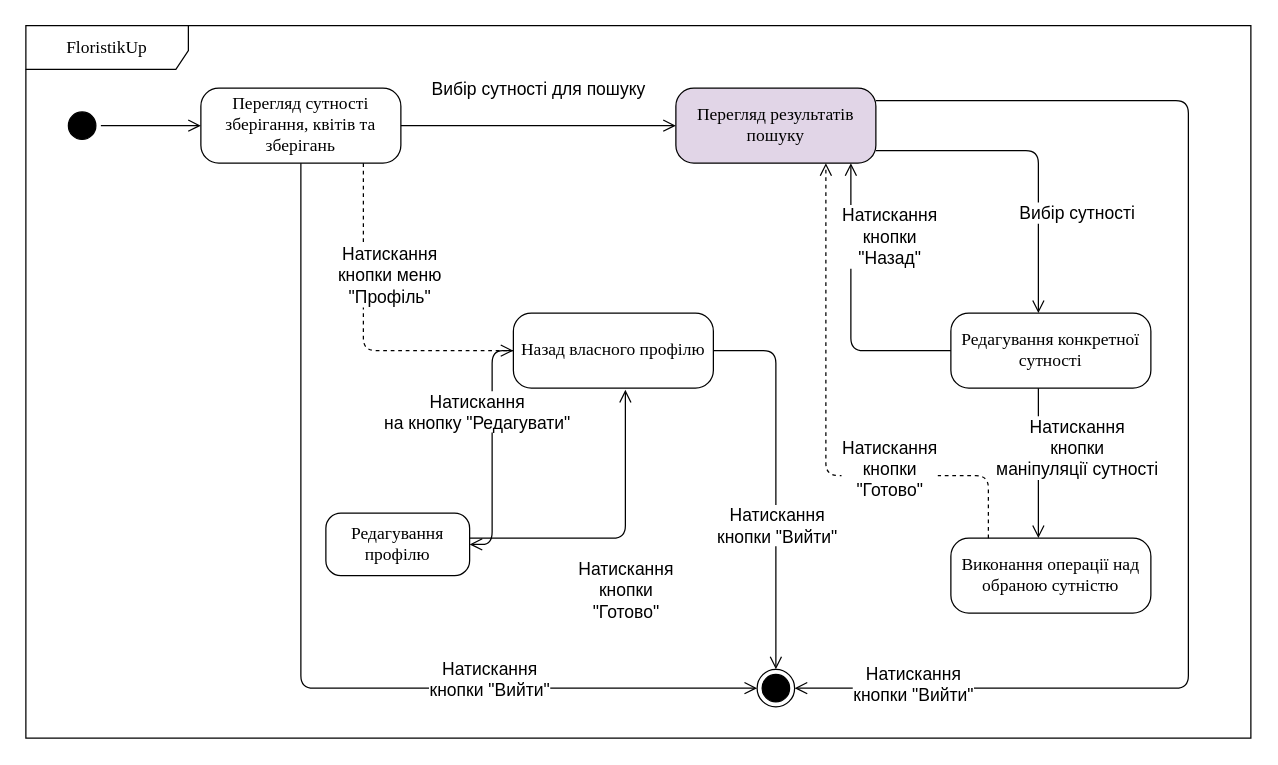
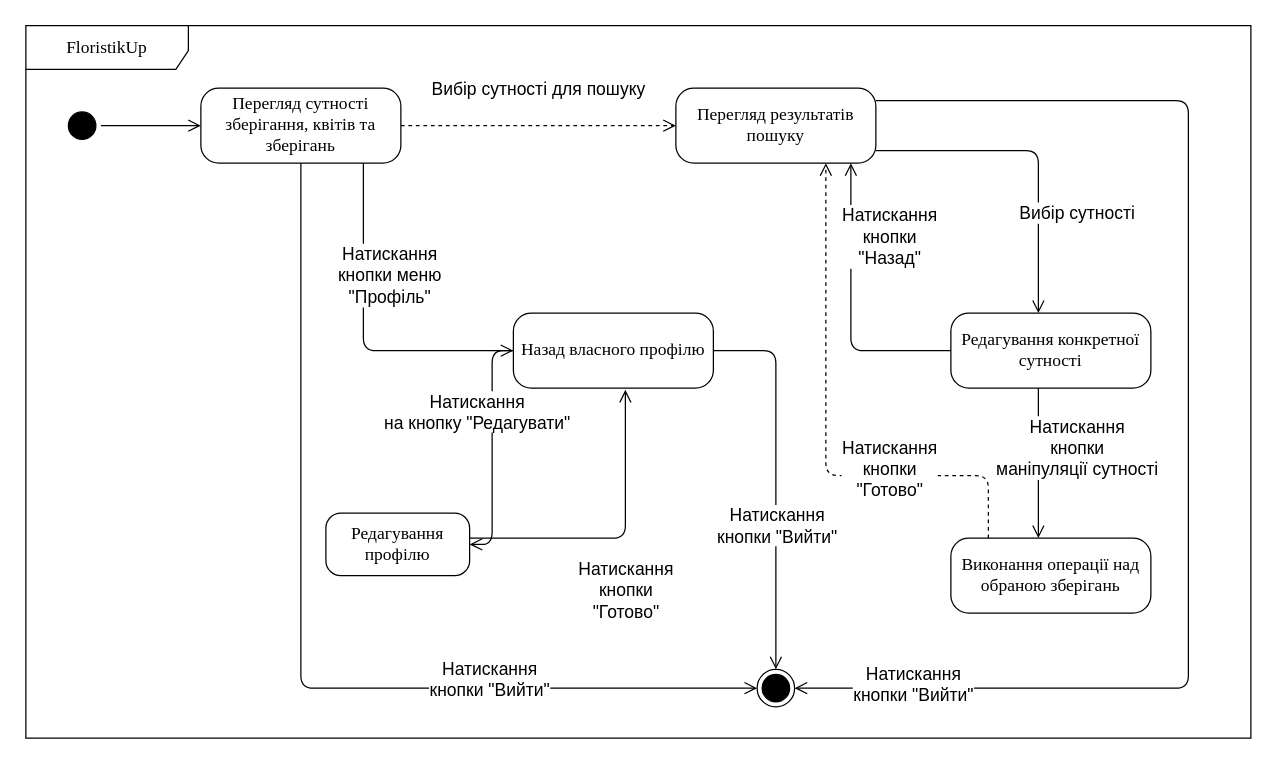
edge "Перегляд сутності зберігання, квітів та зберігань" -> "Перегляд результатів пошуку": style solid -> dashed
node "Перегляд результатів пошуку": fillcolor #e1d5e7 -> #ffffff
edge "Перегляд сутності зберігання, квітів та зберігань" -> "Назад власного профілю": style dashed -> solid
node "Виконання операції над обраною сутністю": label "Виконання операції над обраною сутністю" -> "Виконання операції над обраною зберігань"
